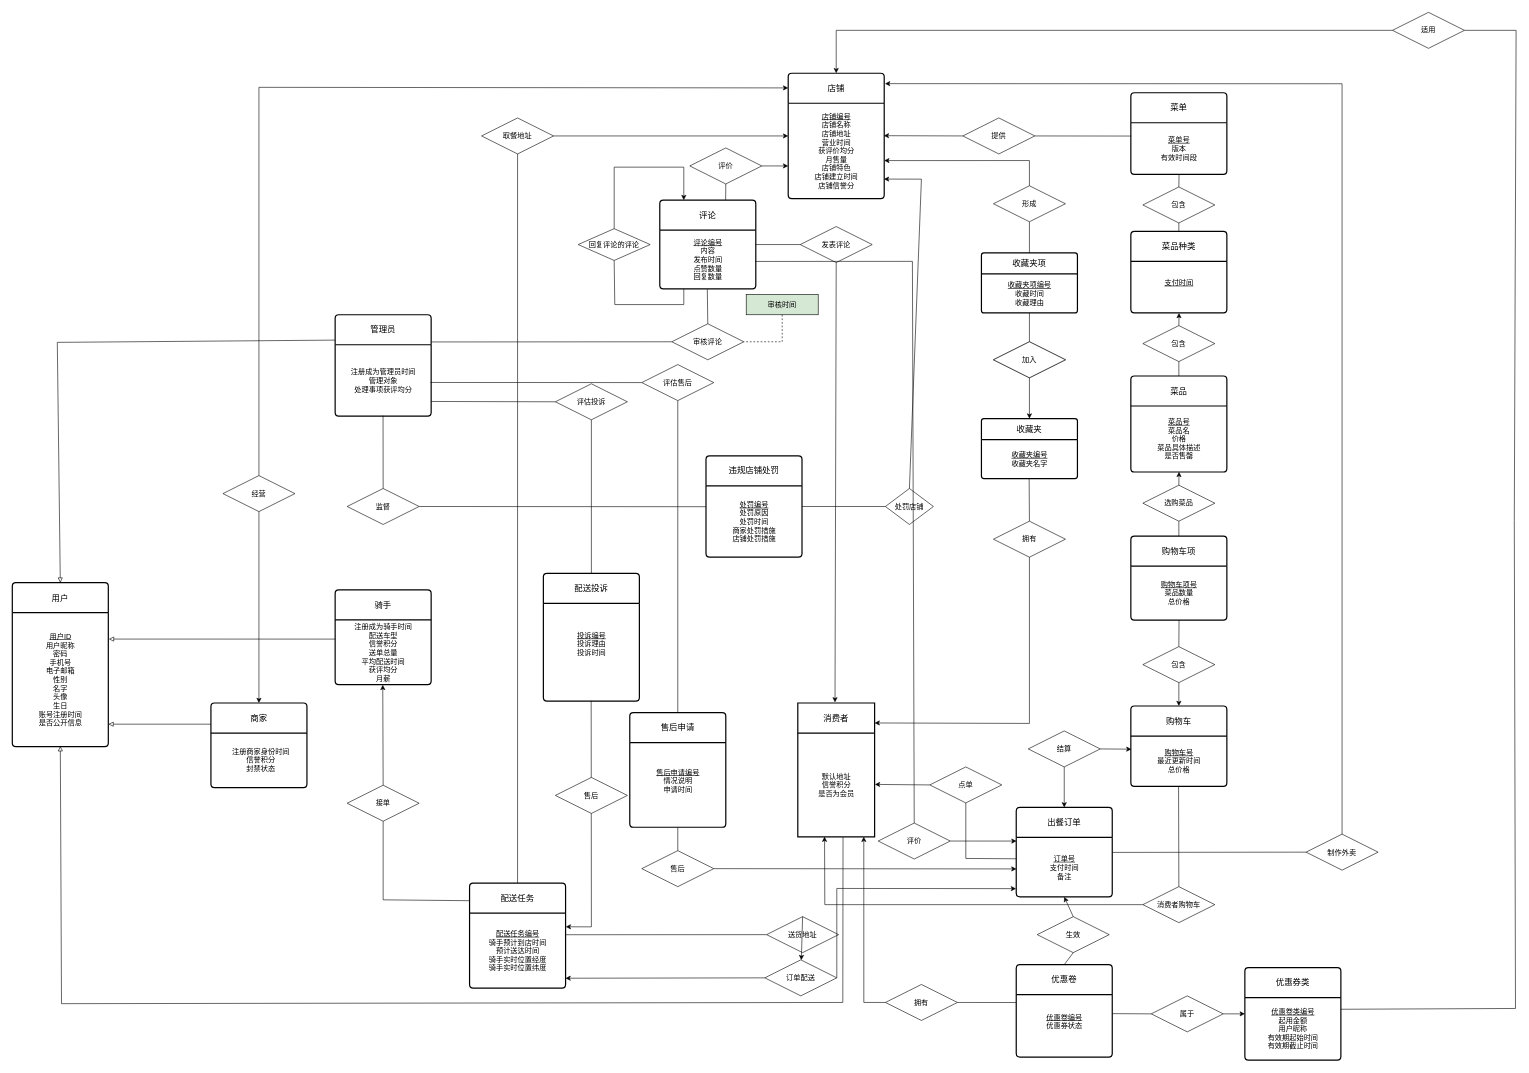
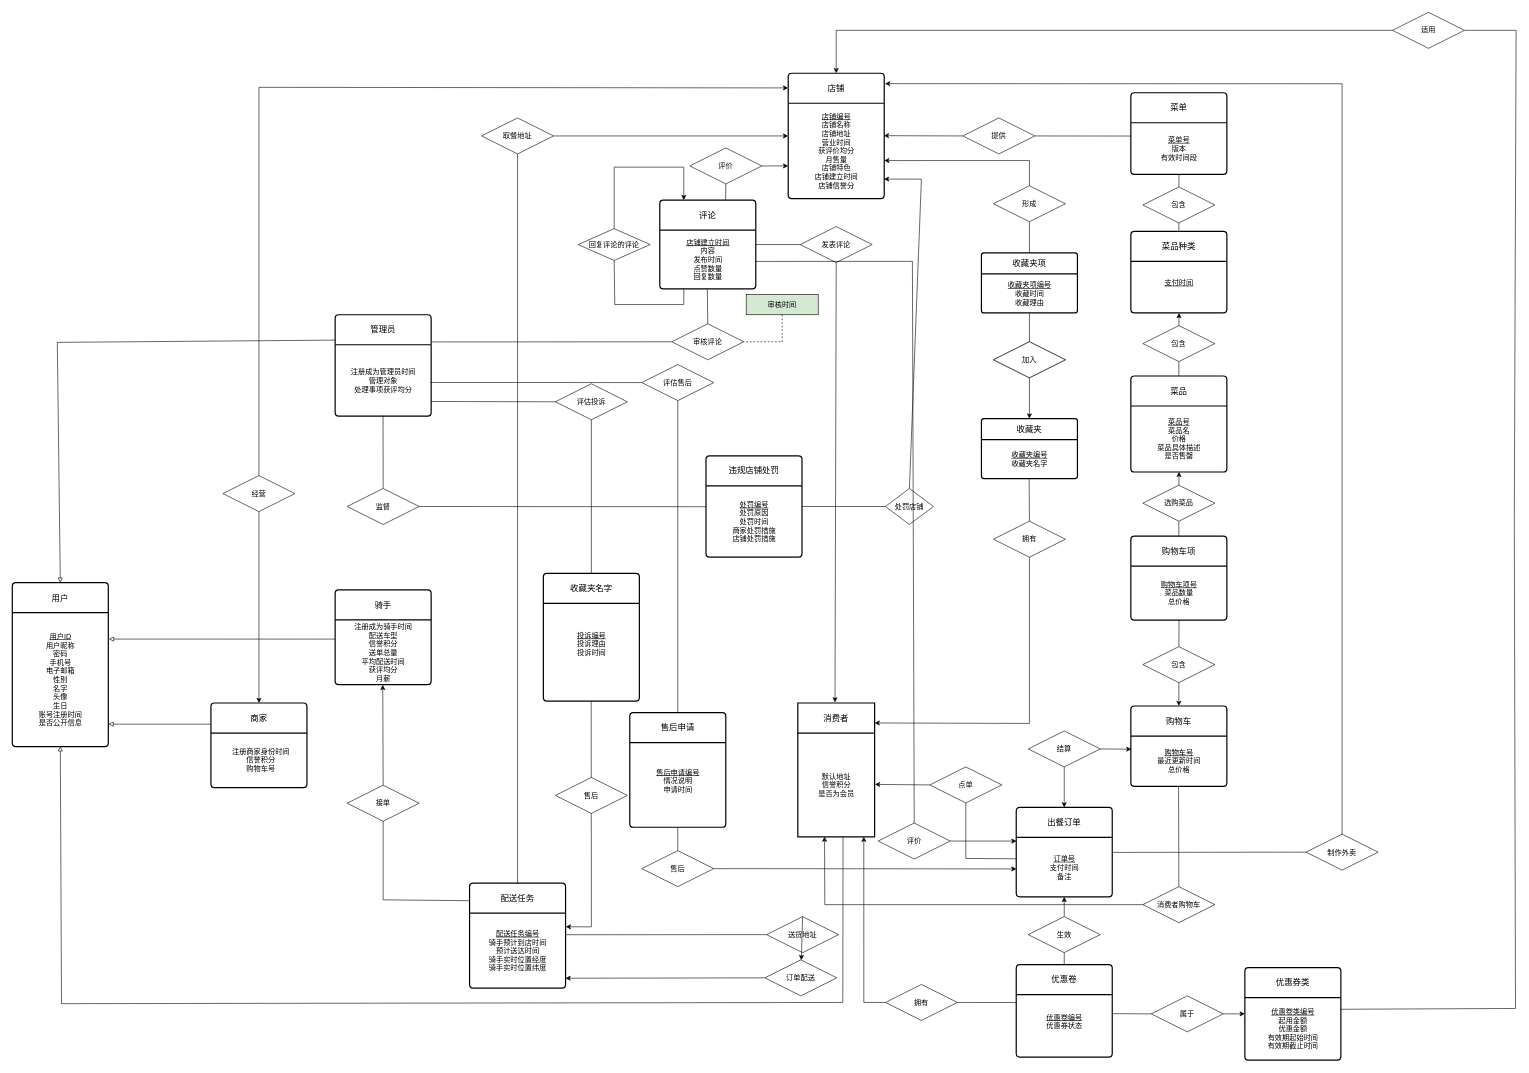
node "评论编号 内容 发布时间 点赞数量 回复数量": label "评论编号 内容 发布时间 点赞数量 回复数量" -> "店铺建立时间 内容 发布时间 点赞数量 回复数量"
node "配送投诉": label "配送投诉" -> "收藏夹名字"
node "注册商家身份时间 信誉积分 封禁状态": label "注册商家身份时间 信誉积分 封禁状态" -> "注册商家身份时间 信誉积分 购物车号"
edge "订单配送" -> "订单号 支付时间 备注": removed
node "生效": moved (1073, 935) -> (1064, 935)
node "优惠卷类编号 起用金额 用户昵称 有效期起始时间 有效期截止时间": label "优惠卷类编号 起用金额 用户昵称 有效期起始时间 有效期截止时间" -> "优惠卷类编号 起用金额 优惠金额 有效期起始时间 有效期截止时间"
